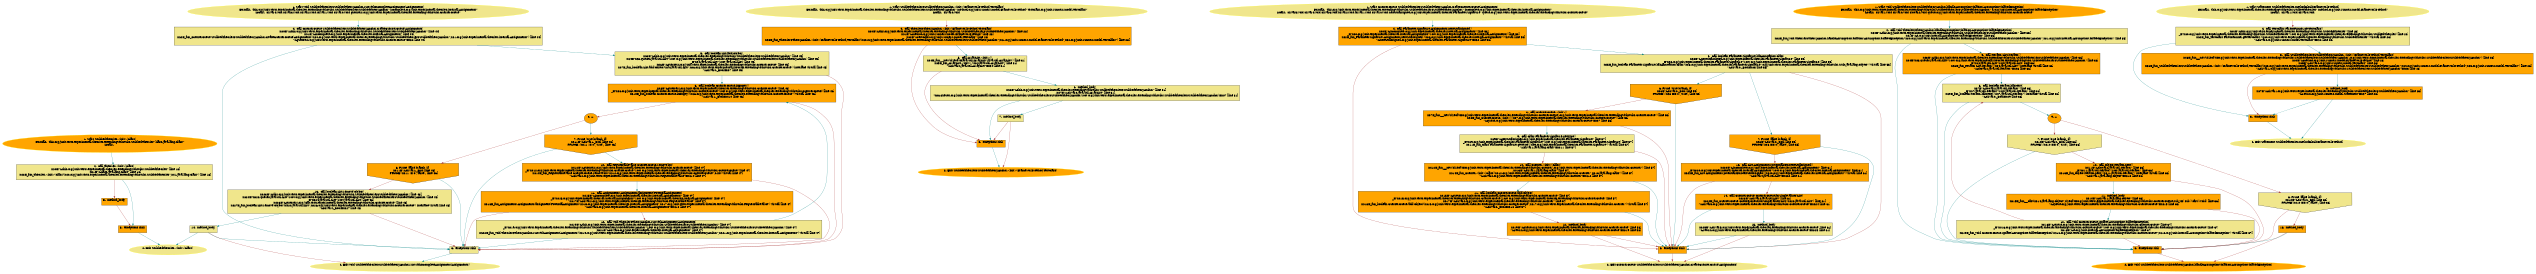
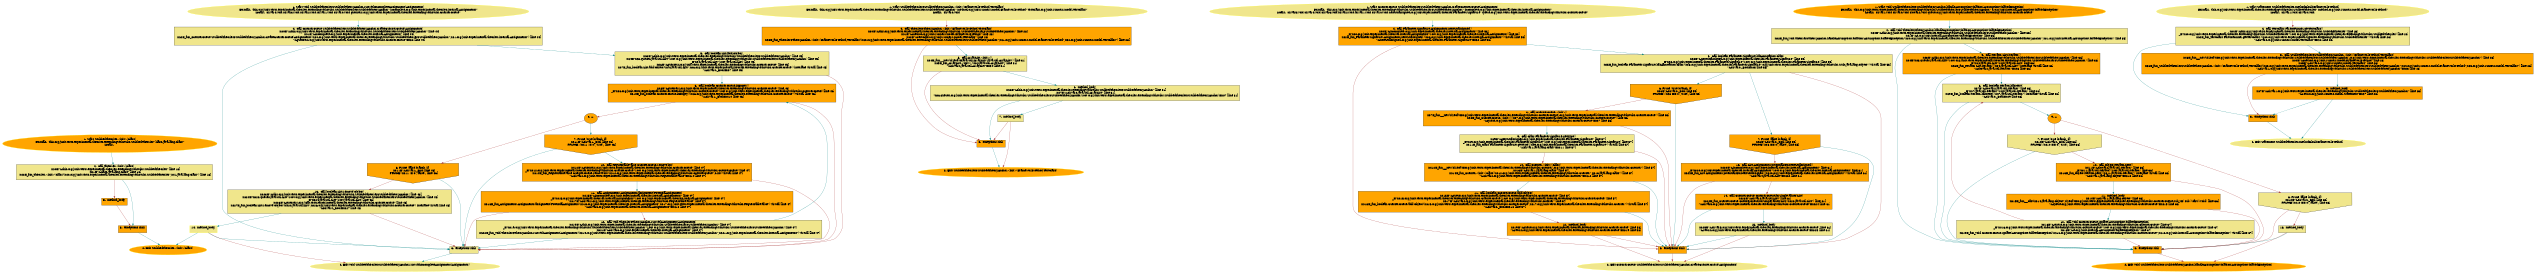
node "14:  method_body": color black -> yellow
node "13:  method_body": fillcolor orange -> khaki
node "2: Exit StubbedTheories.<init>(Class)": fillcolor khaki -> orange
